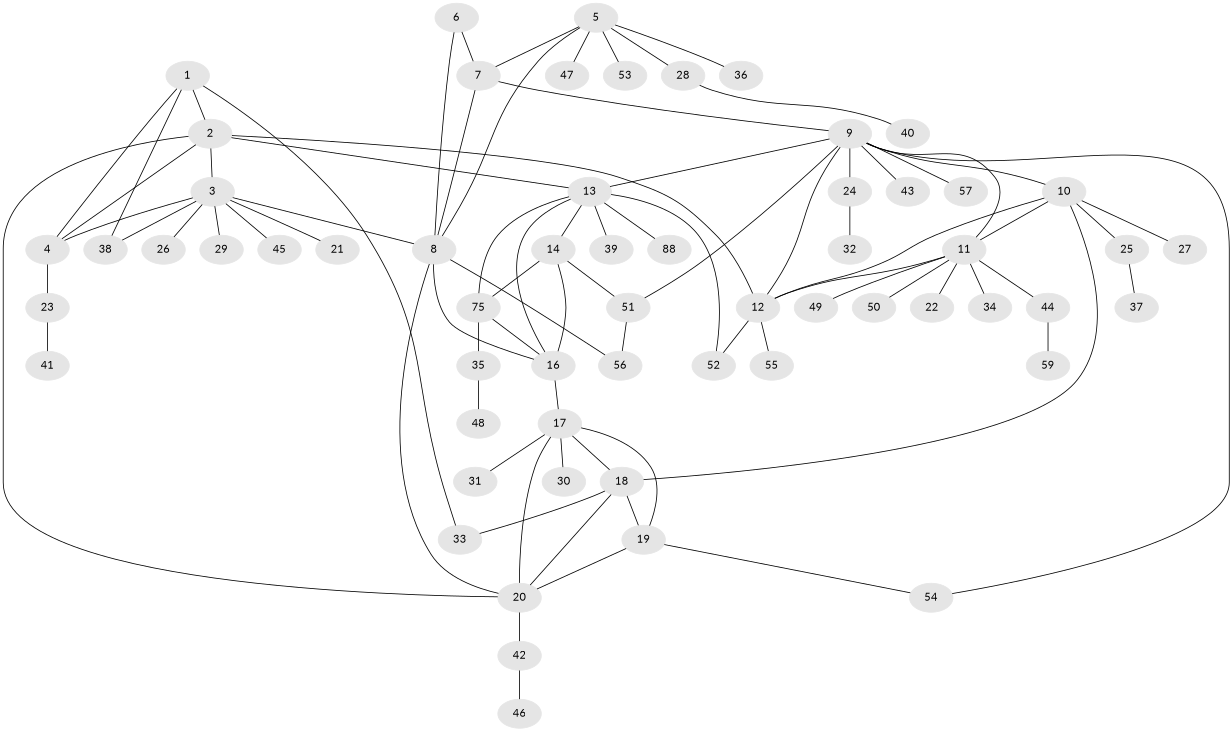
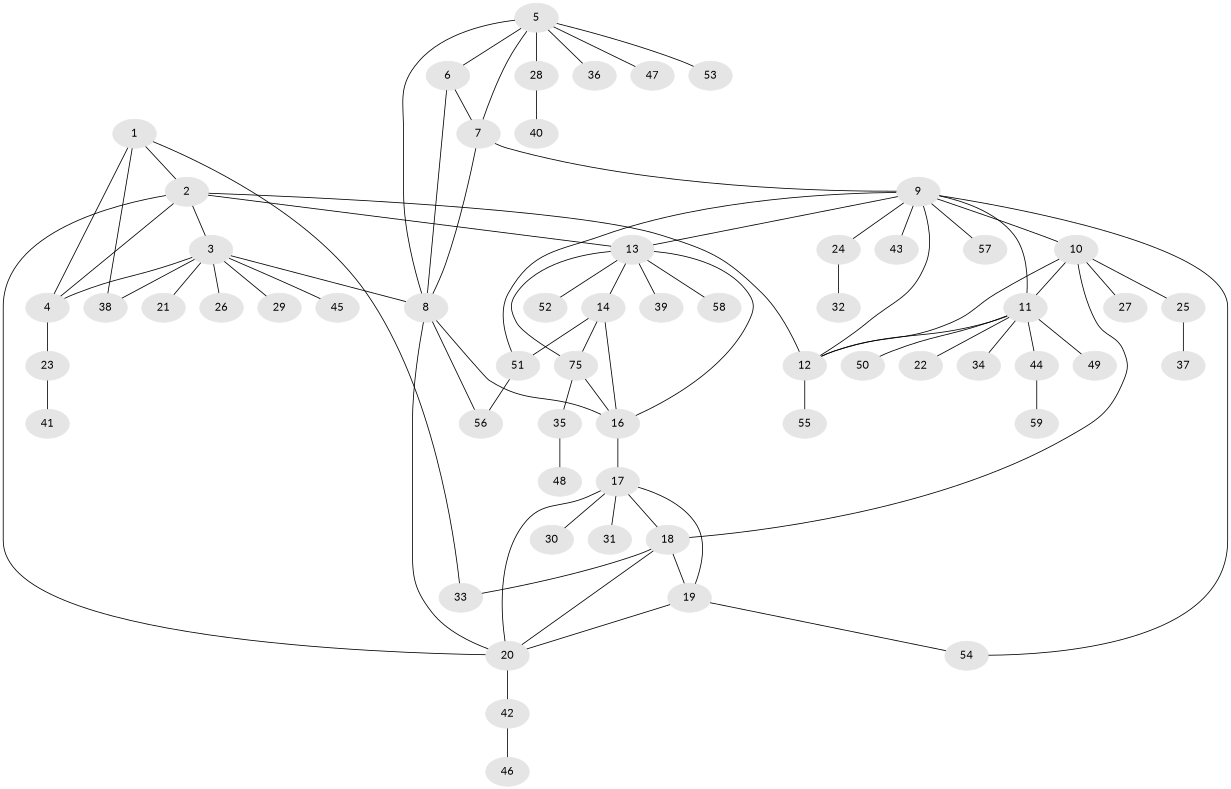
edge "5" -- "6": added
node "88": label "88" -> "58"
edge "12" -- "52": removed
